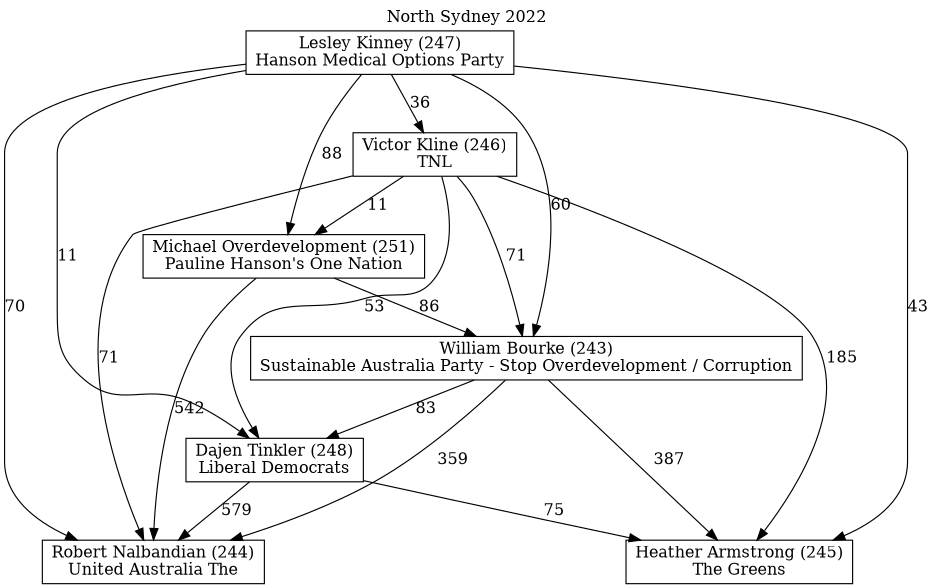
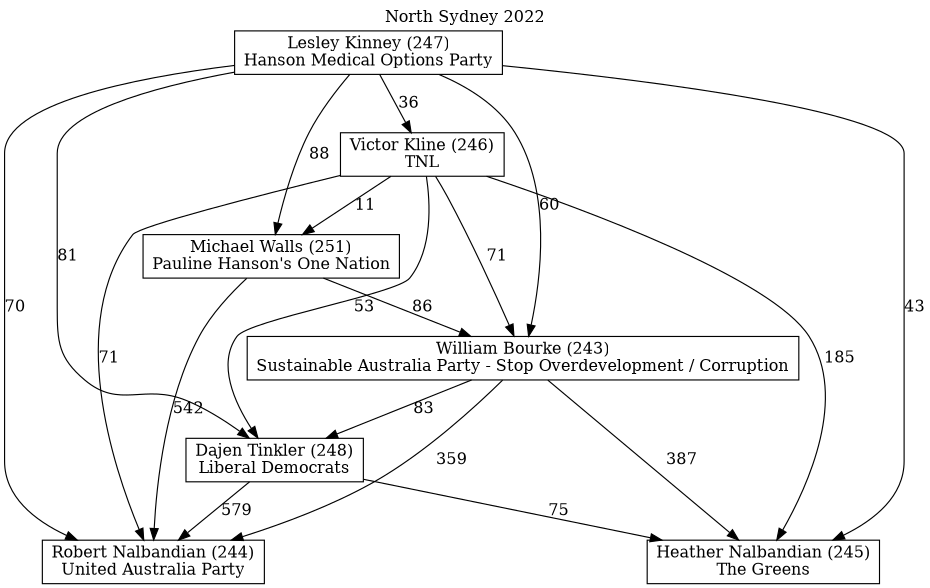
edge "Lesley Kinney (247) Hanson Medical Options Party" -> "Dajen Tinkler (248) Liberal Democrats": label "11" -> "81"
node "Michael Overdevelopment (251) Pauline Hanson's One Nation": label "Michael Overdevelopment (251) Pauline Hanson's One Nation" -> "Michael Walls (251) Pauline Hanson's One Nation"
node "Robert Nalbandian (244) United Australia The": label "Robert Nalbandian (244) United Australia The" -> "Robert Nalbandian (244) United Australia Party"
node "Heather Armstrong (245) The Greens": label "Heather Armstrong (245) The Greens" -> "Heather Nalbandian (245) The Greens"
